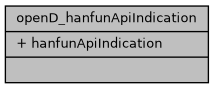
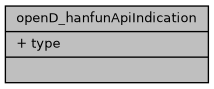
node "openD_hanfunApiIndication": text "+ hanfunApiIndication" -> "+ type"
